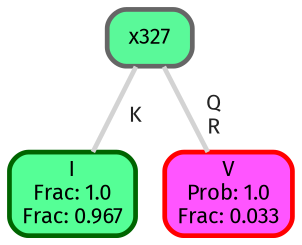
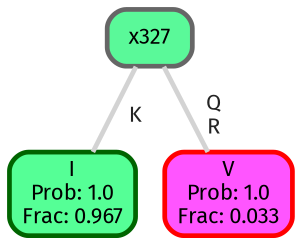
node "I Frac: 1.0 Frac: 0.967": label "I Frac: 1.0 Frac: 0.967" -> "I Prob: 1.0 Frac: 0.967"
